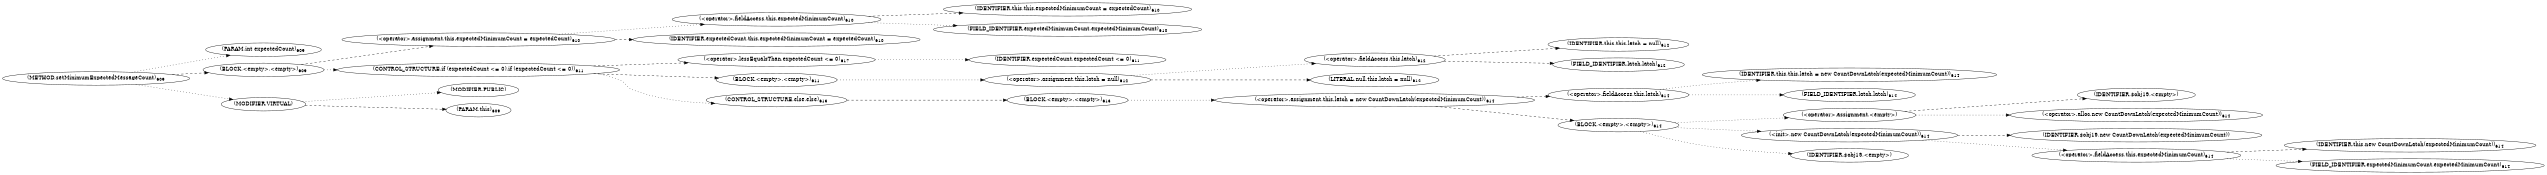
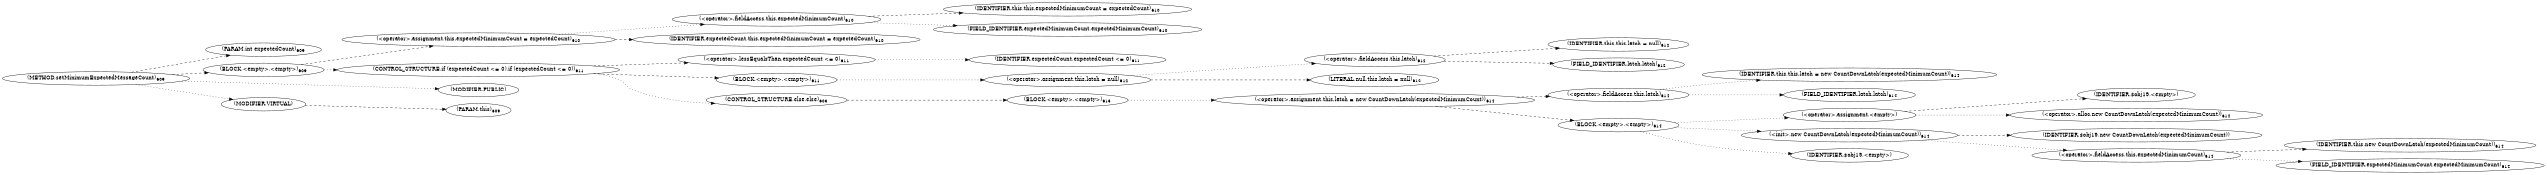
node "(<operator>.lessEqualsThan,expectedCount <= 0)": text "617" -> "611"
edge "(METHOD,setMinimumExpectedMessageCount)" -> "(PARAM,int expectedCount)": style dotted -> dashed
edge "(MODIFIER,VIRTUAL)" -> "(MODIFIER,PUBLIC)": now "(METHOD,setMinimumExpectedMessageCount)" -> "(MODIFIER,PUBLIC)"
node "(CONTROL_STRUCTURE,else,else)": text "613" -> "603"
